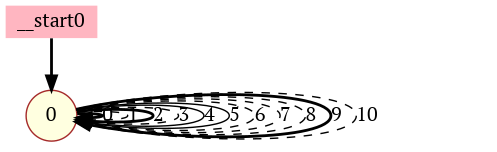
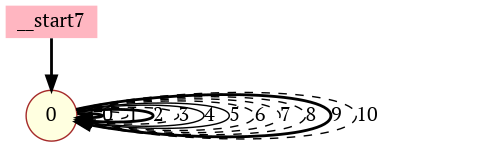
node "__start0": label "__start0" -> "__start7"
